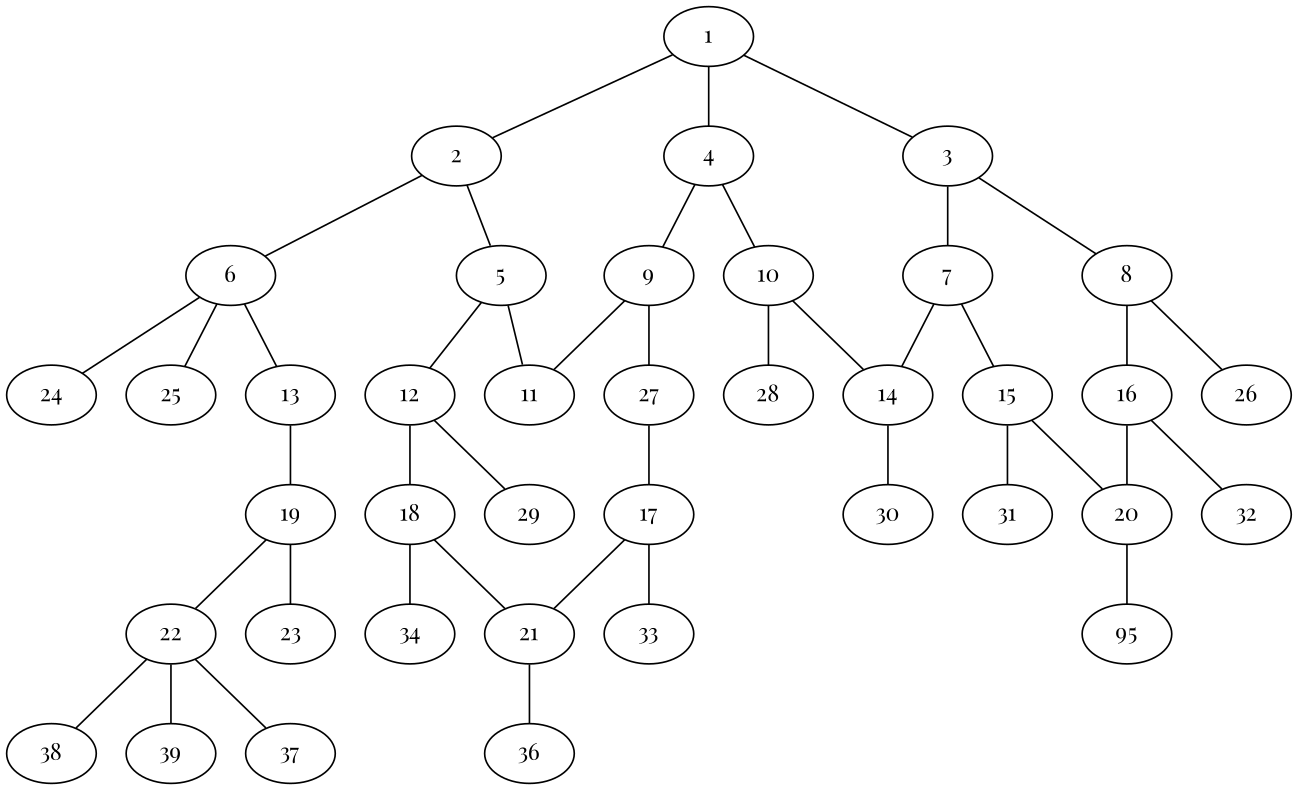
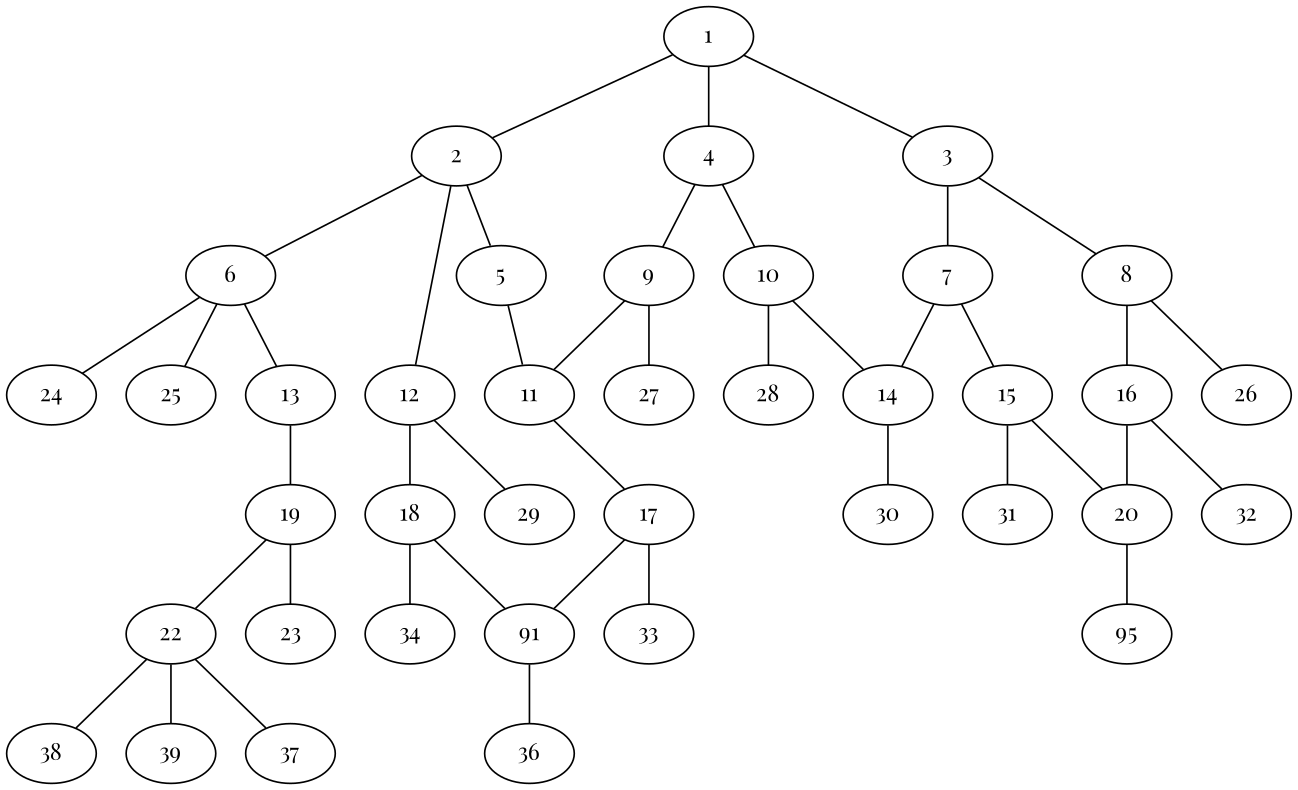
edge "5" -- "12": now "2" -- "12"
edge "27" -- "17": now "11" -- "17"
node "21": label "21" -> "91"
